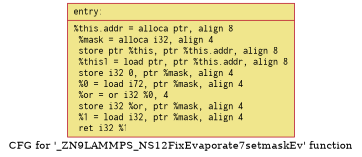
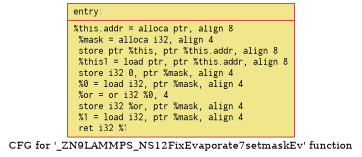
node "entry:": text "%0 = load i72, ptr %mask, align 4" -> "%0 = load i32, ptr %mask, align 4"
